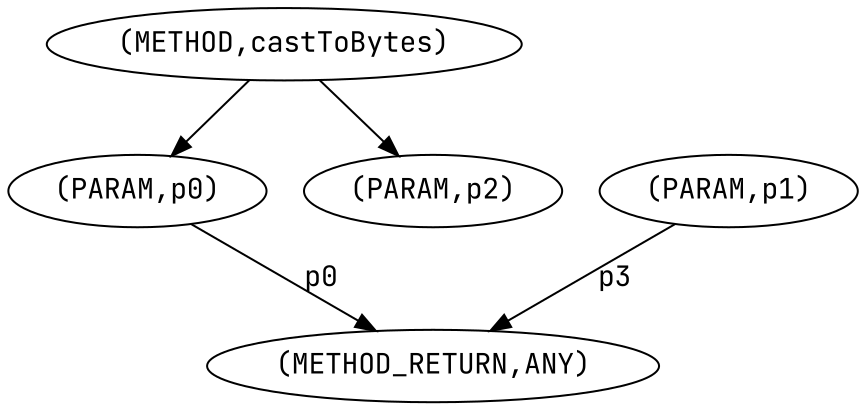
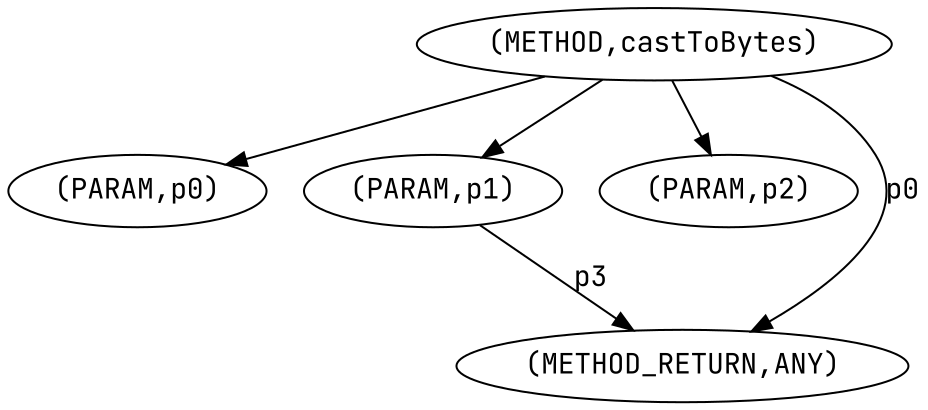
edge "(METHOD,castToBytes)" -> "(PARAM,p1)": added
edge "(PARAM,p0)" -> "(METHOD_RETURN,ANY)": now "(METHOD,castToBytes)" -> "(METHOD_RETURN,ANY)"
